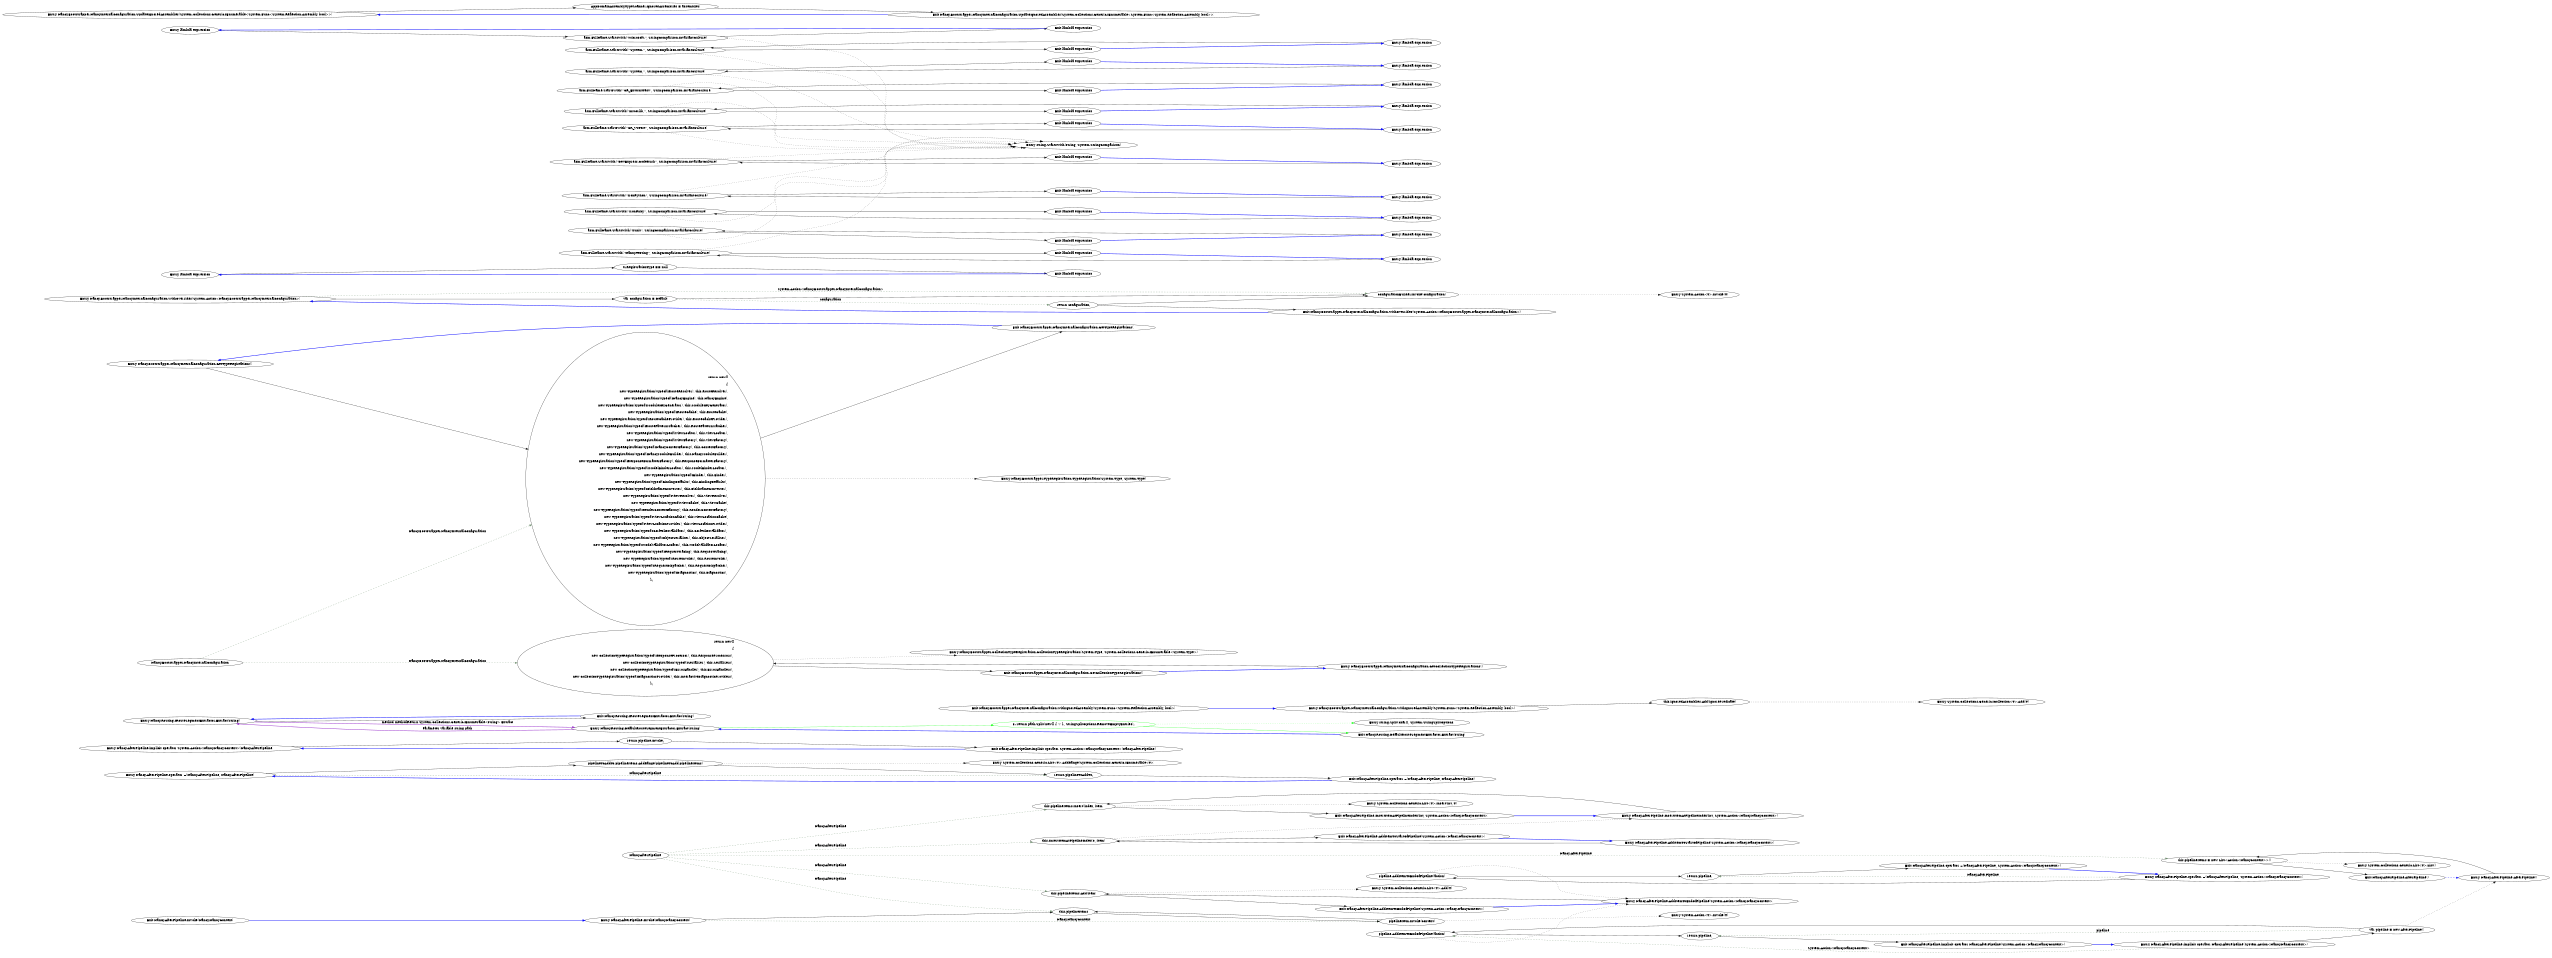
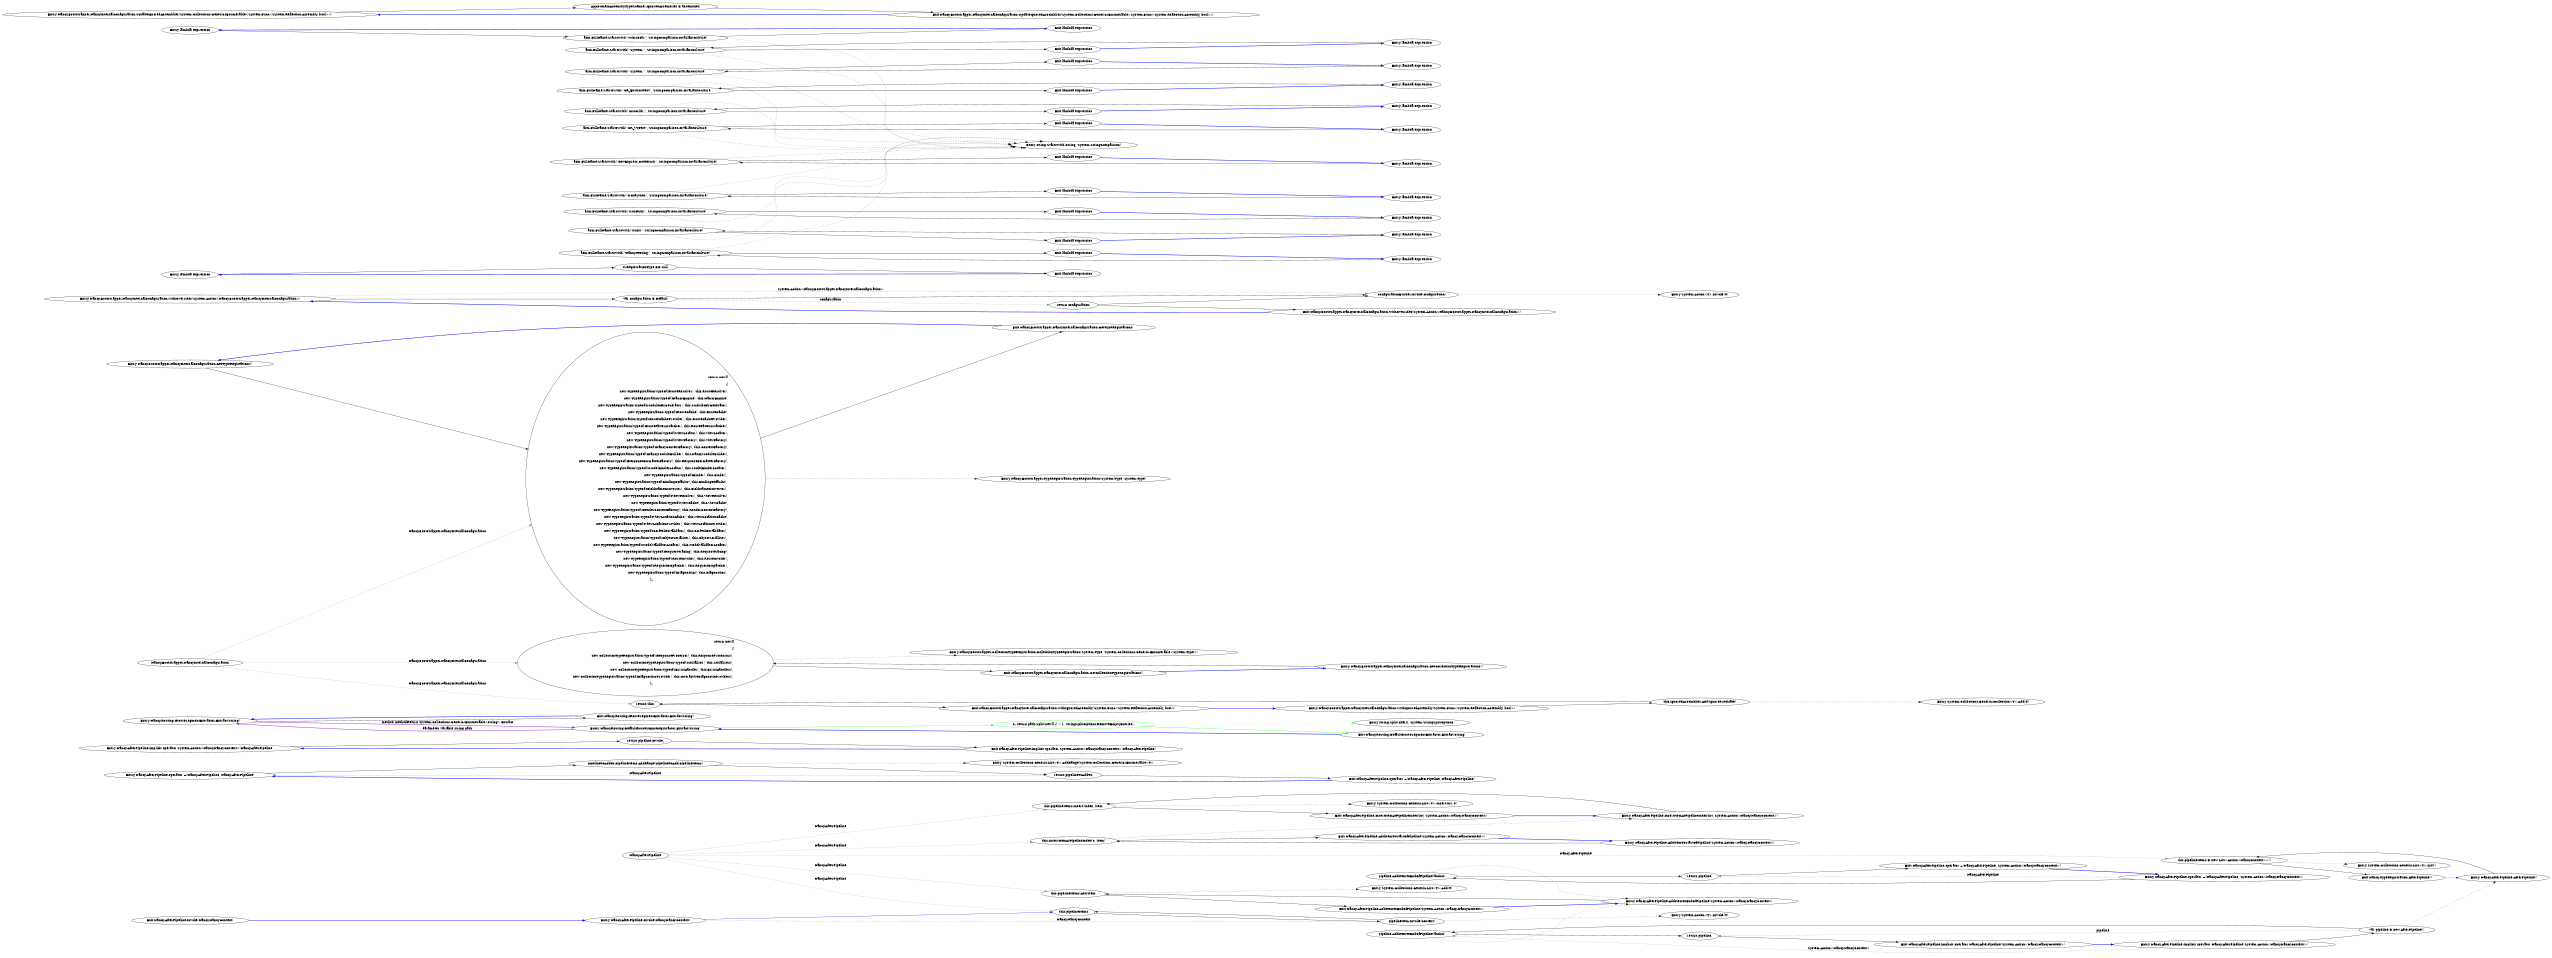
node "return this;": added
node "Exit Nancy.AfterPipeline.AfterPipeline()": label "Exit Nancy.AfterPipeline.AfterPipeline()" -> "Exit Nancy.TypeRegistration.AfterPipeline()"
edge "Entry Nancy.AfterPipeline.Invoke(Nancy.NancyContext)" -> "this.pipelineItems": color black -> blue
